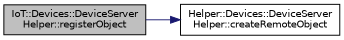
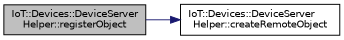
node "Helper::Devices::DeviceServer Helper::createRemoteObject": label "Helper::Devices::DeviceServer Helper::createRemoteObject" -> "IoT::Devices::DeviceServer Helper::createRemoteObject"
